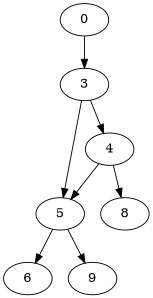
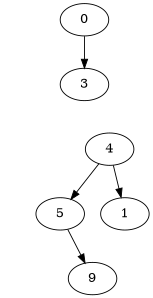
edge "3" -> "4": removed
edge "3" -> "5": removed
node "8": label "8" -> "1"
node "6": removed
